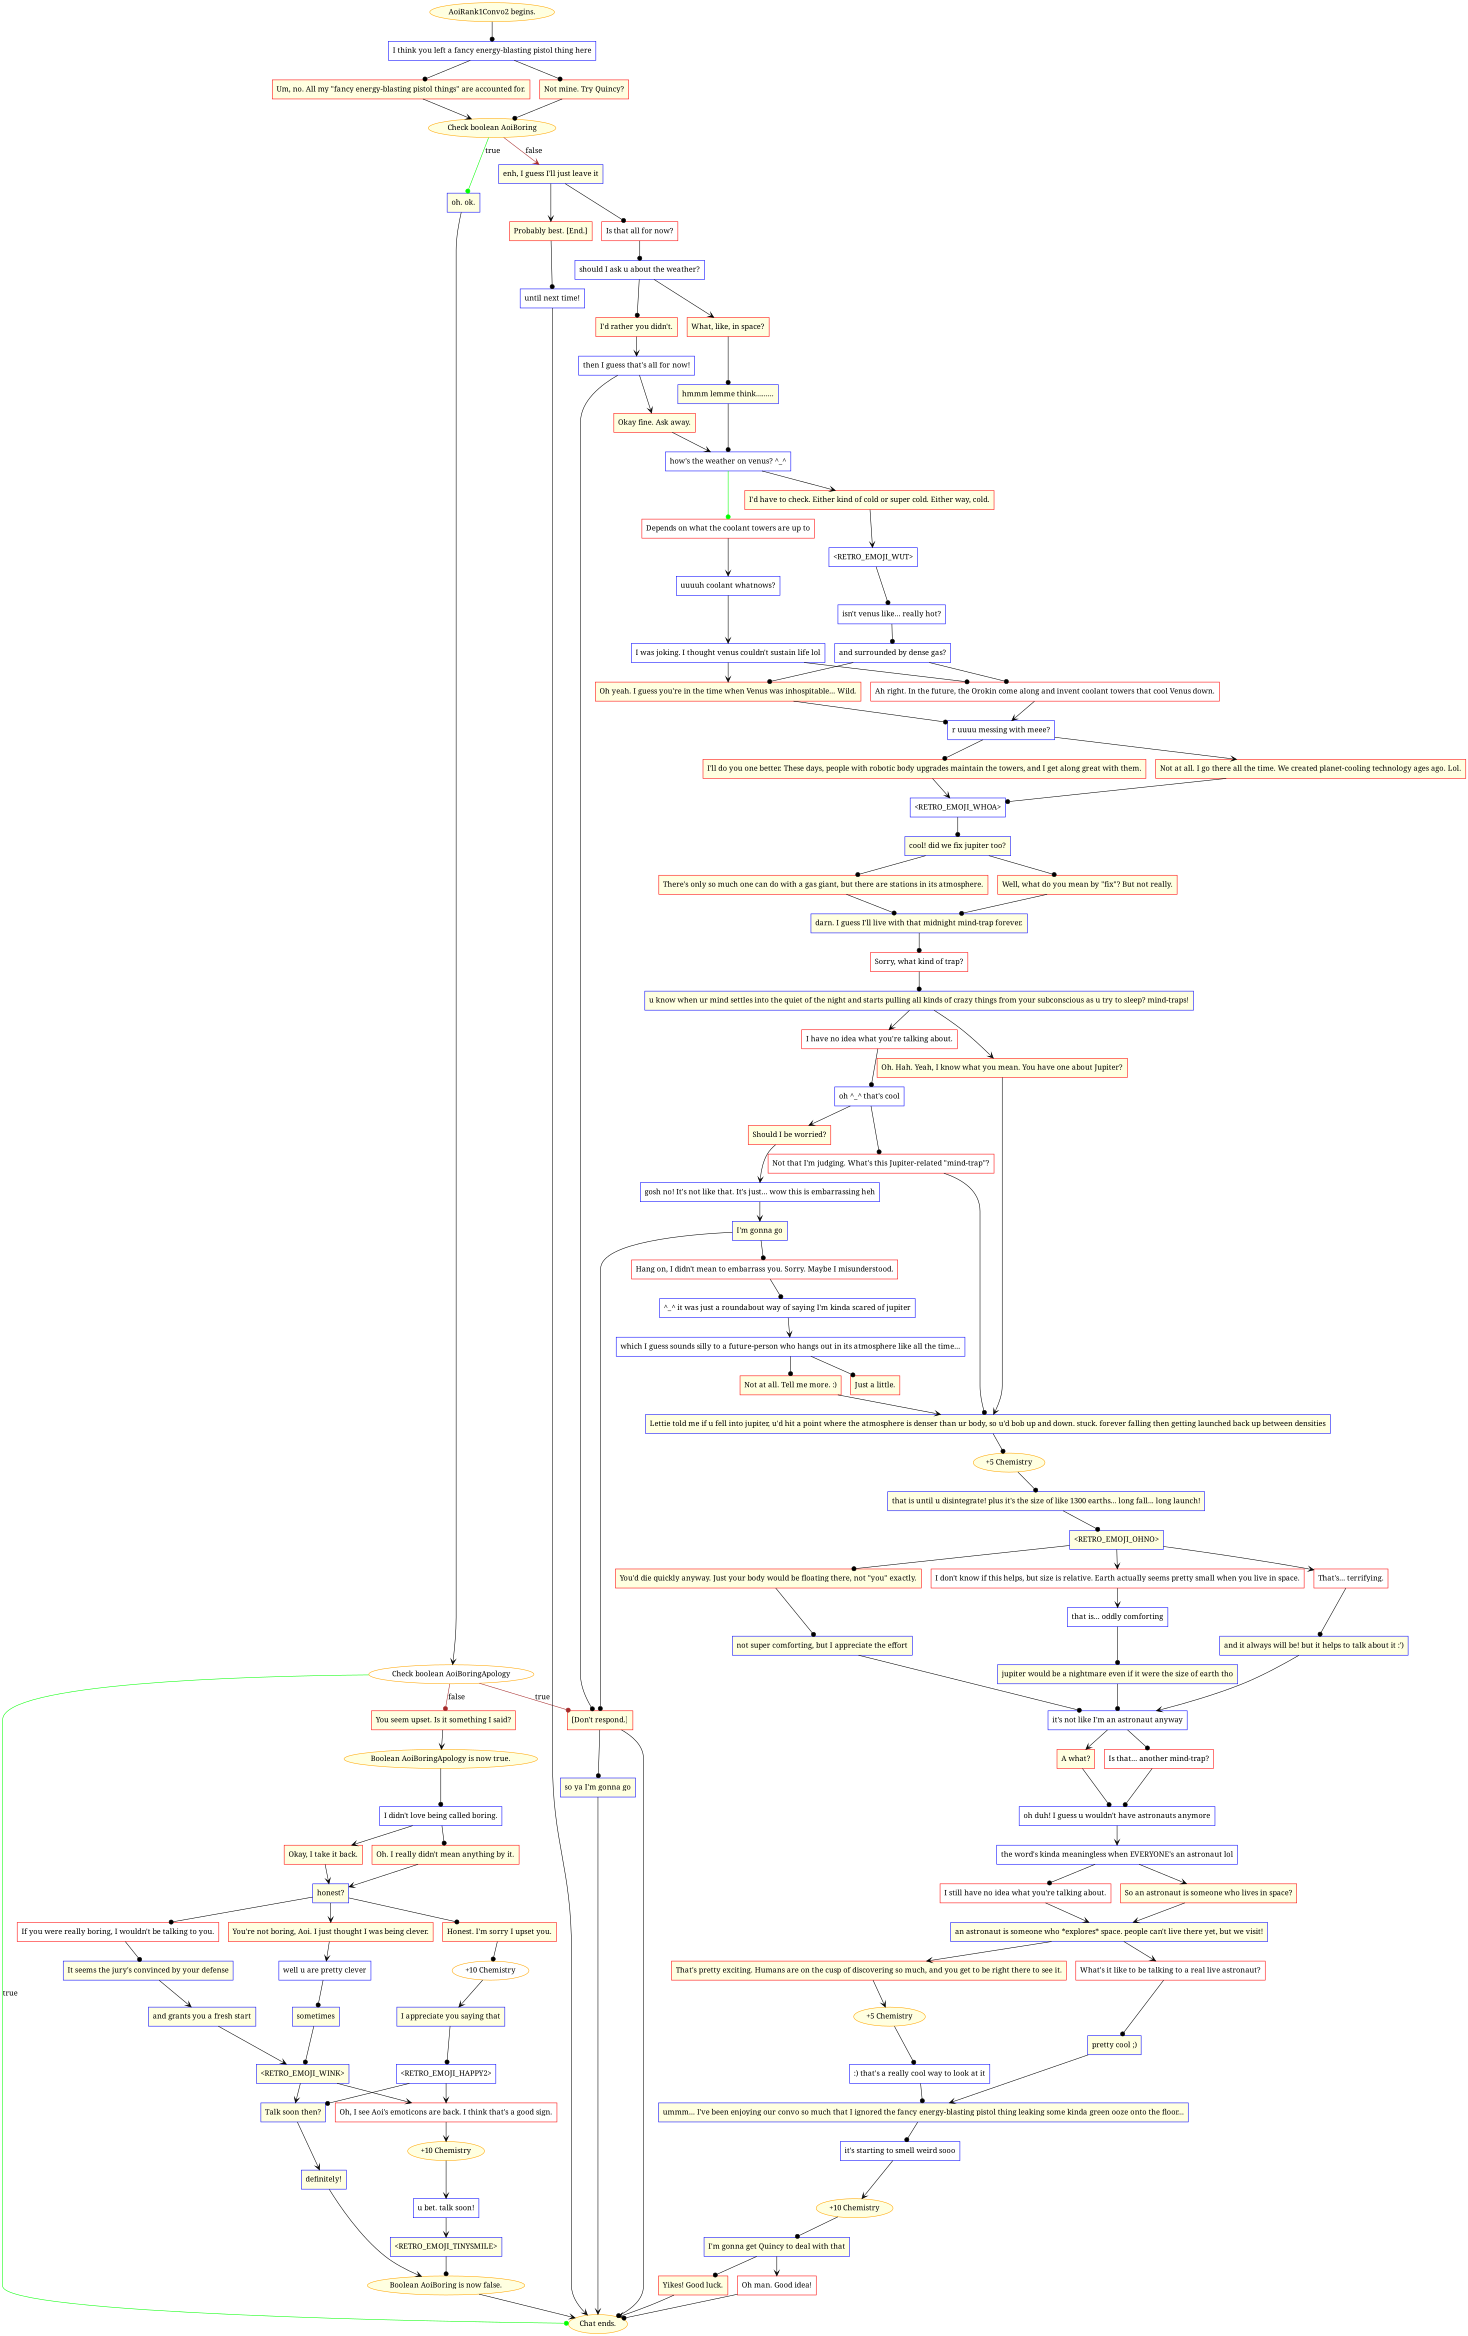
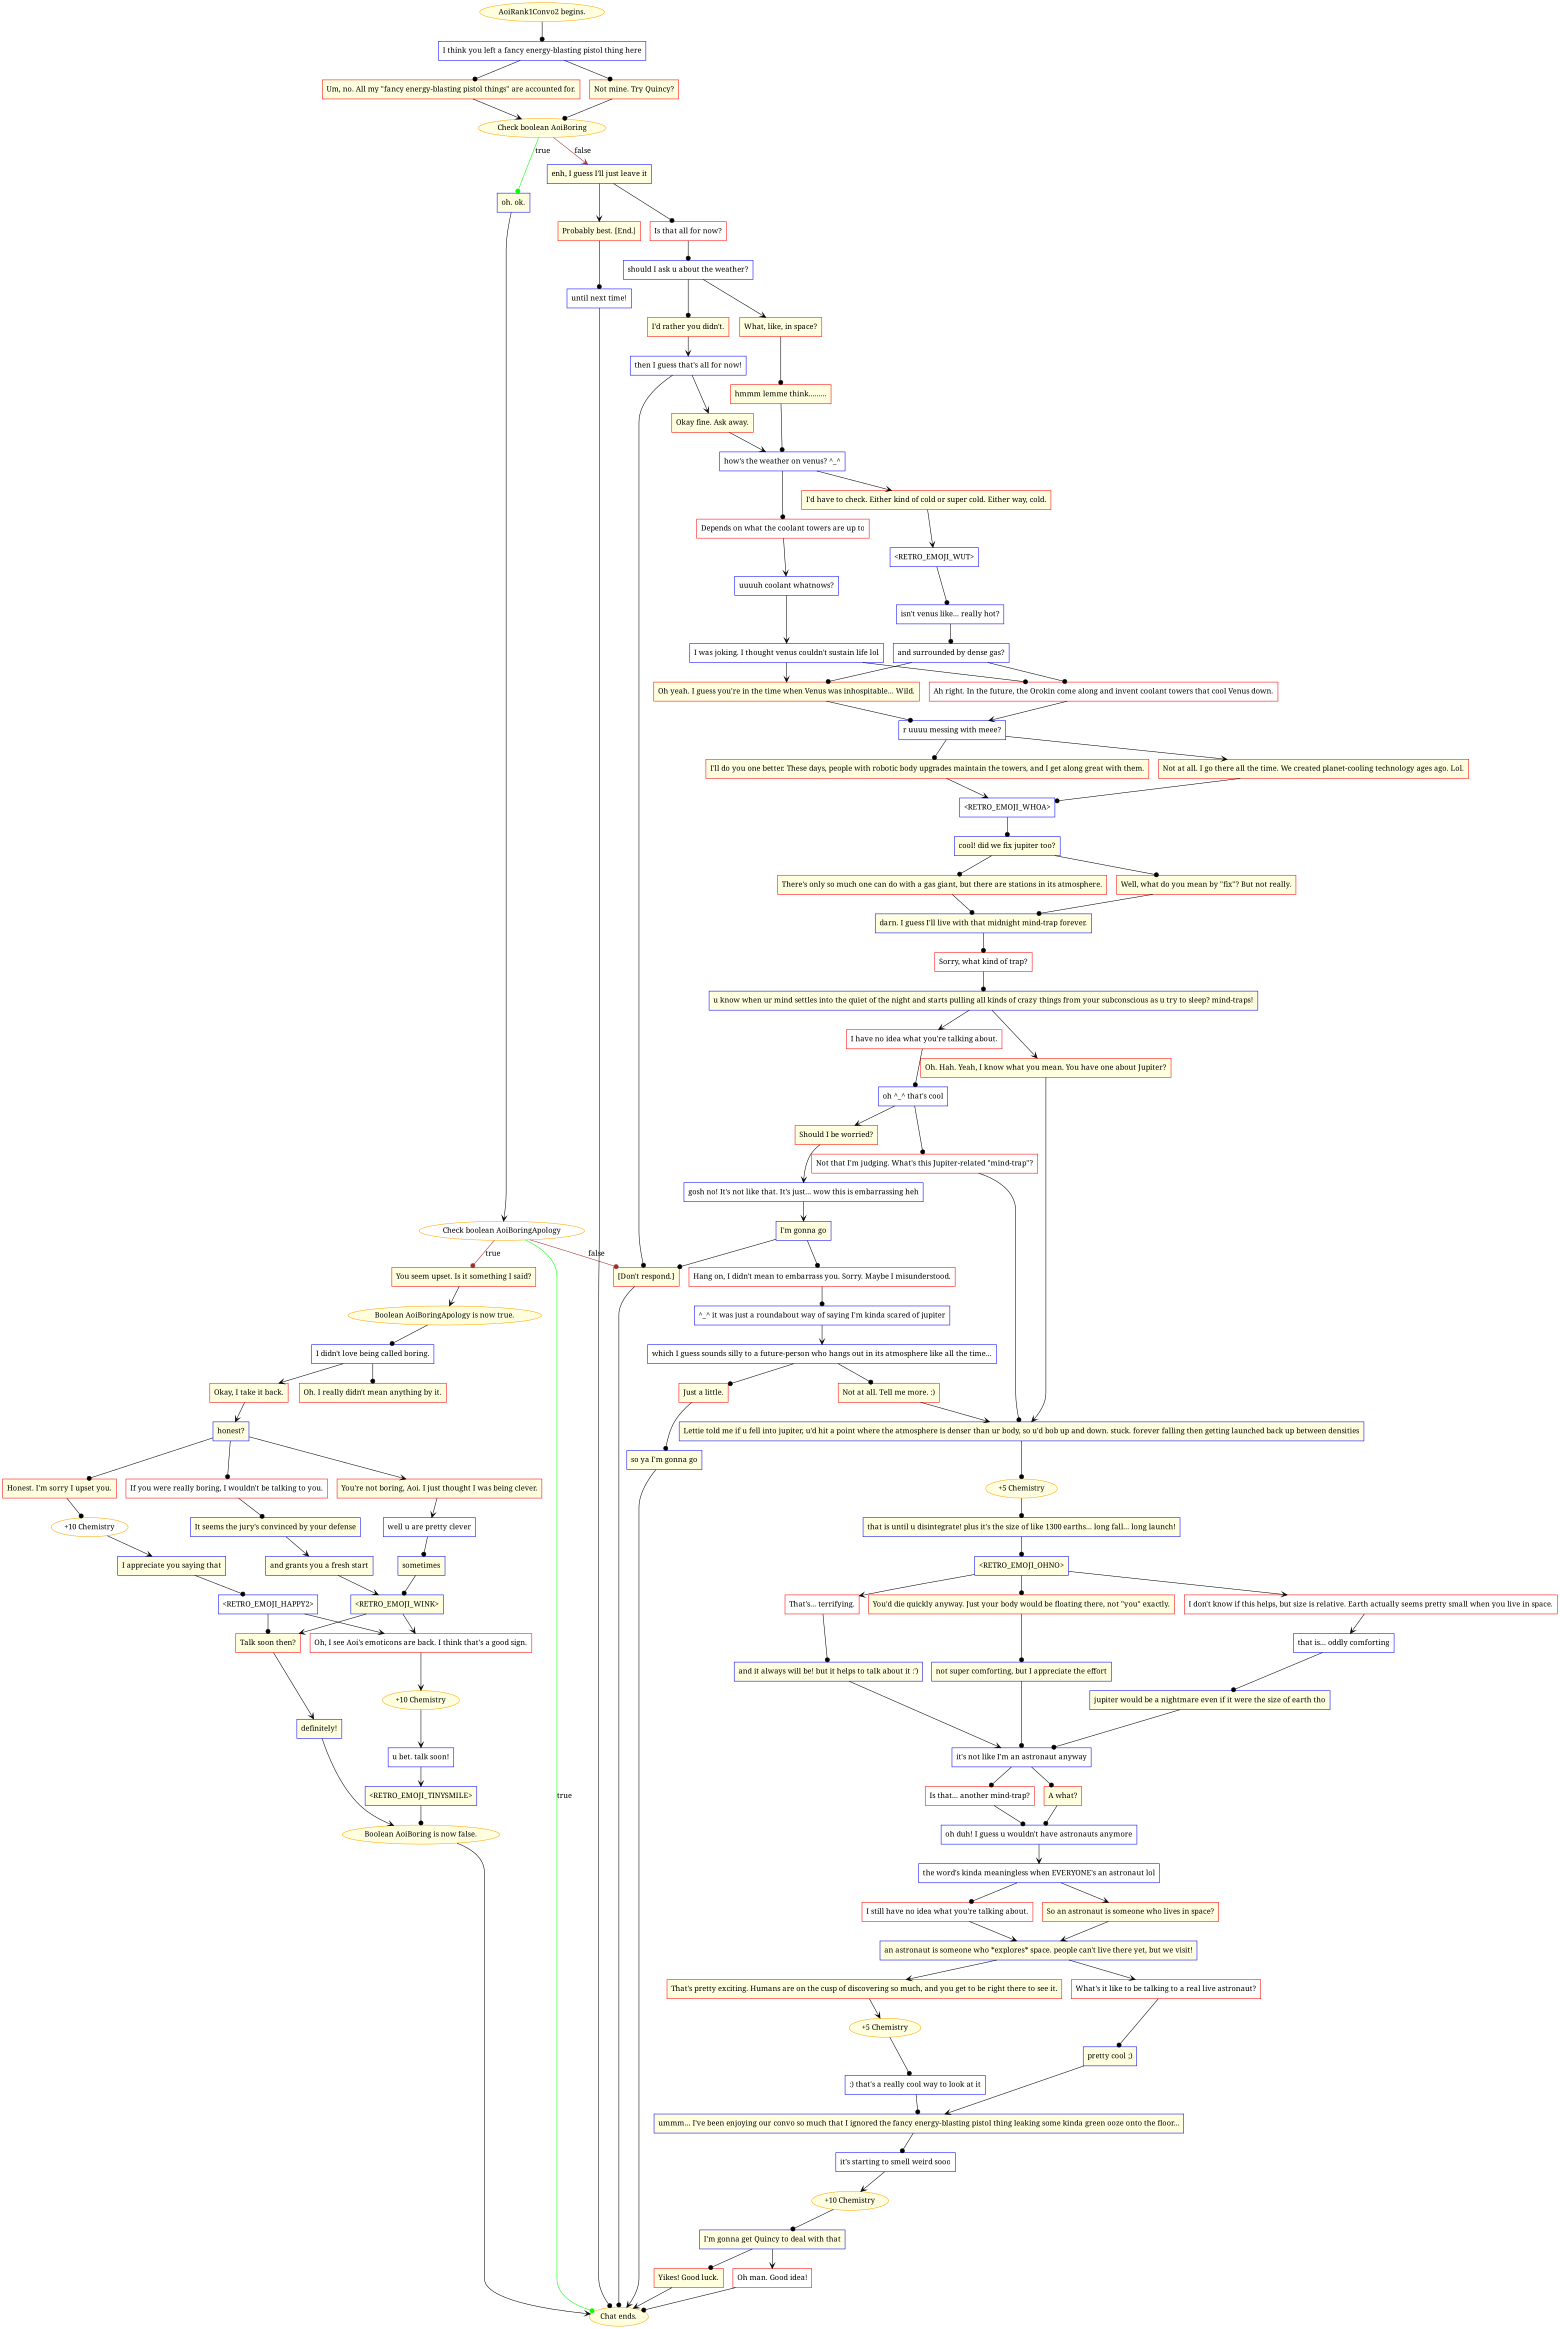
node "hmmm lemme think.........": color blue -> red
edge "how's the weather on venus? ^_^" -> "Depends on what the coolant towers are up to": color green -> black
edge "until next time!" -> "Chat ends.": arrowhead vee -> dot
edge "Check boolean AoiBoringApology" -> "You seem upset. Is it something I said?": label "false" -> "true"
edge "Check boolean AoiBoringApology" -> "[Don't respond.]": label "true" -> "false"
edge "it's not like I'm an astronaut anyway" -> "A what?": arrowhead vee -> dot
edge "[Don't respond.]" -> "so ya I'm gonna go": now "Just a little." -> "so ya I'm gonna go"
edge "Oh. I really didn't mean anything by it." -> "honest?": removed
node "Talk soon then?": color blue -> red
